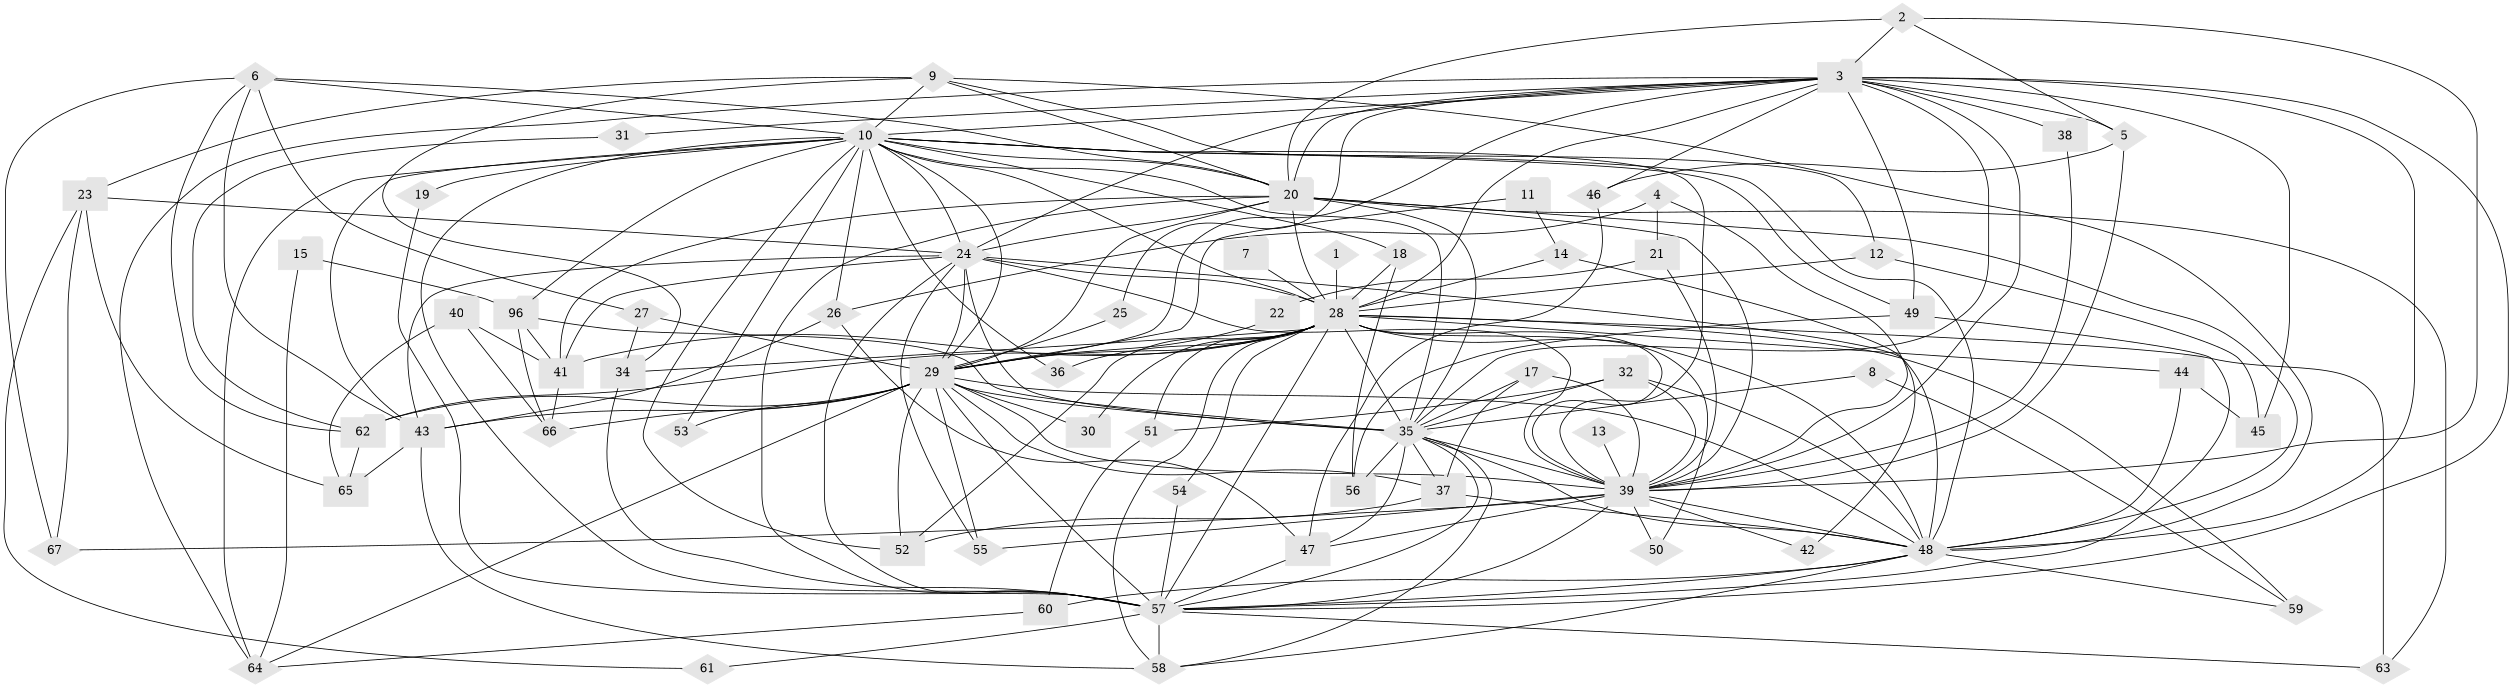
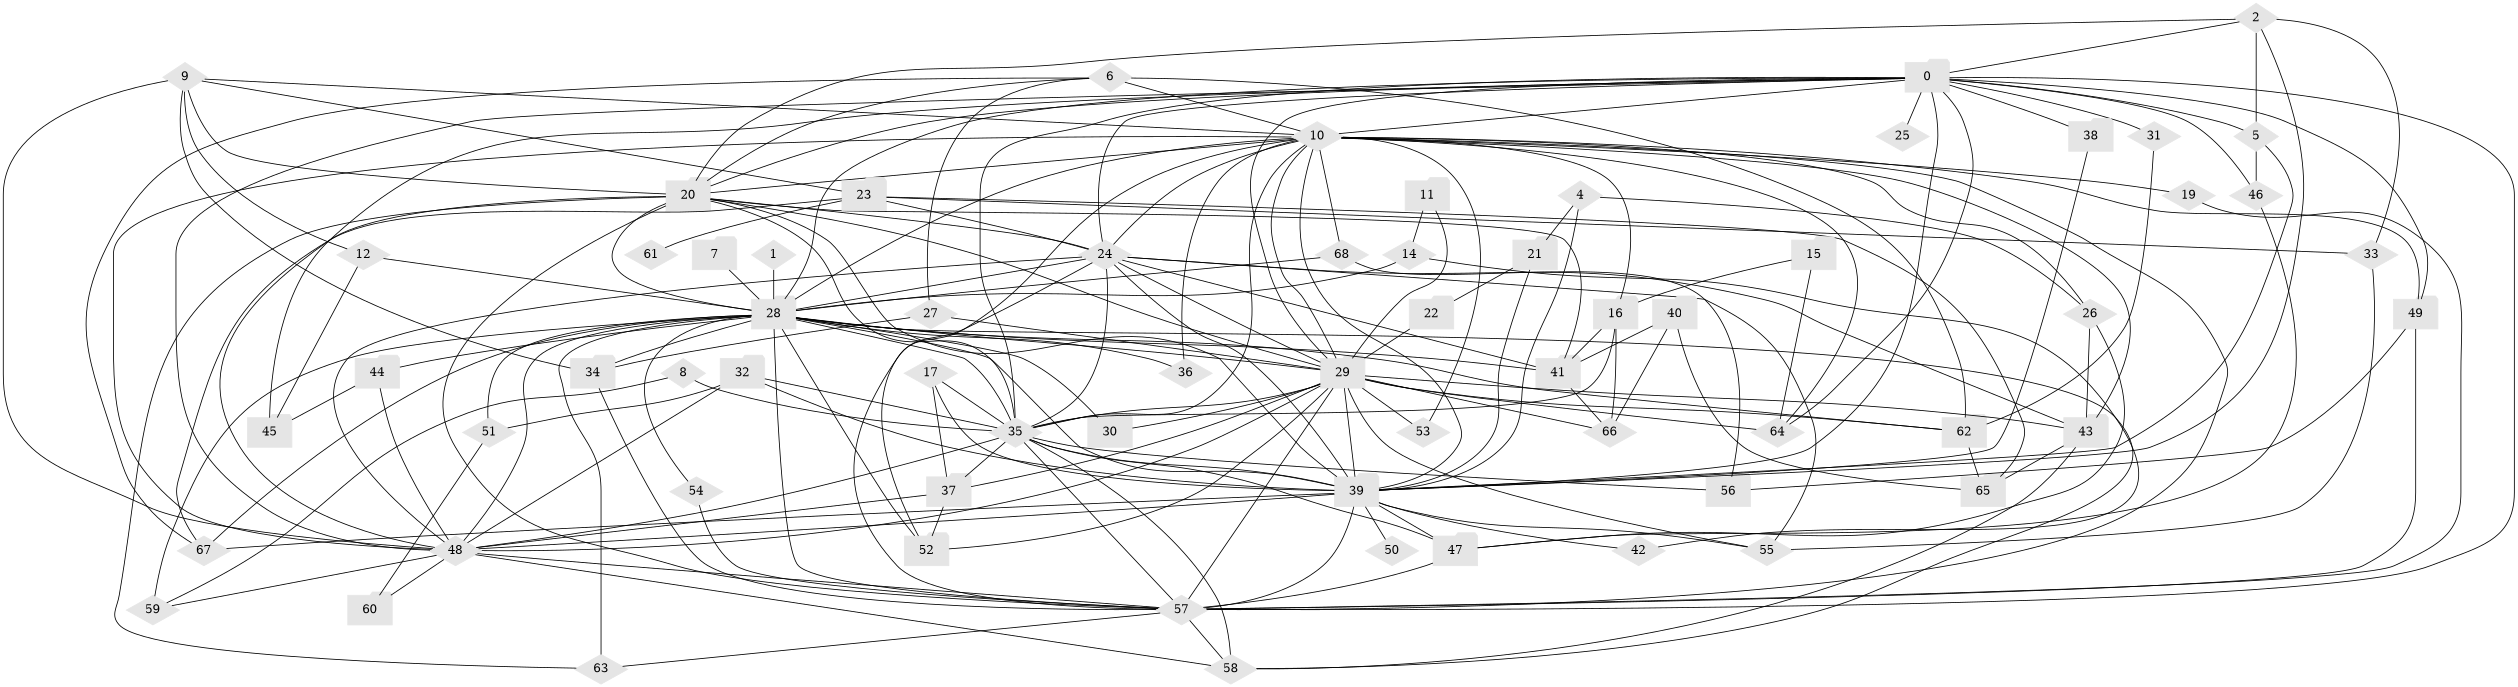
node "3": label "3" -> "0"
node "18": label "18" -> "68"
node "33": added
edge "6" -- "43": removed
node "96": label "96" -> "16"
edge "25" -- "29": removed
edge "28" -- "50": now "28" -- "67"
node "13": removed
edge "60" -- "64": removed
edge "57" -- "61": removed
